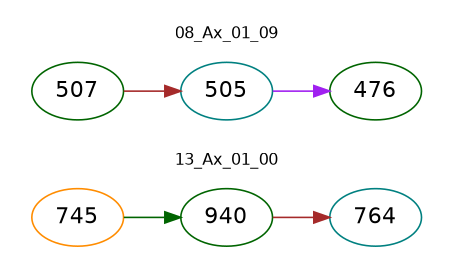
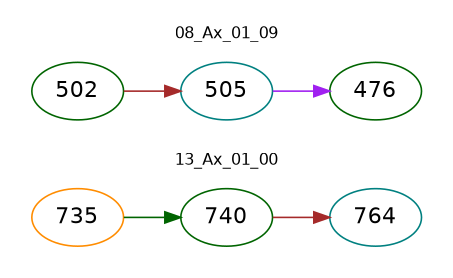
node "507": label "507" -> "502"
node "745": label "745" -> "735"
node "940": label "940" -> "740"
